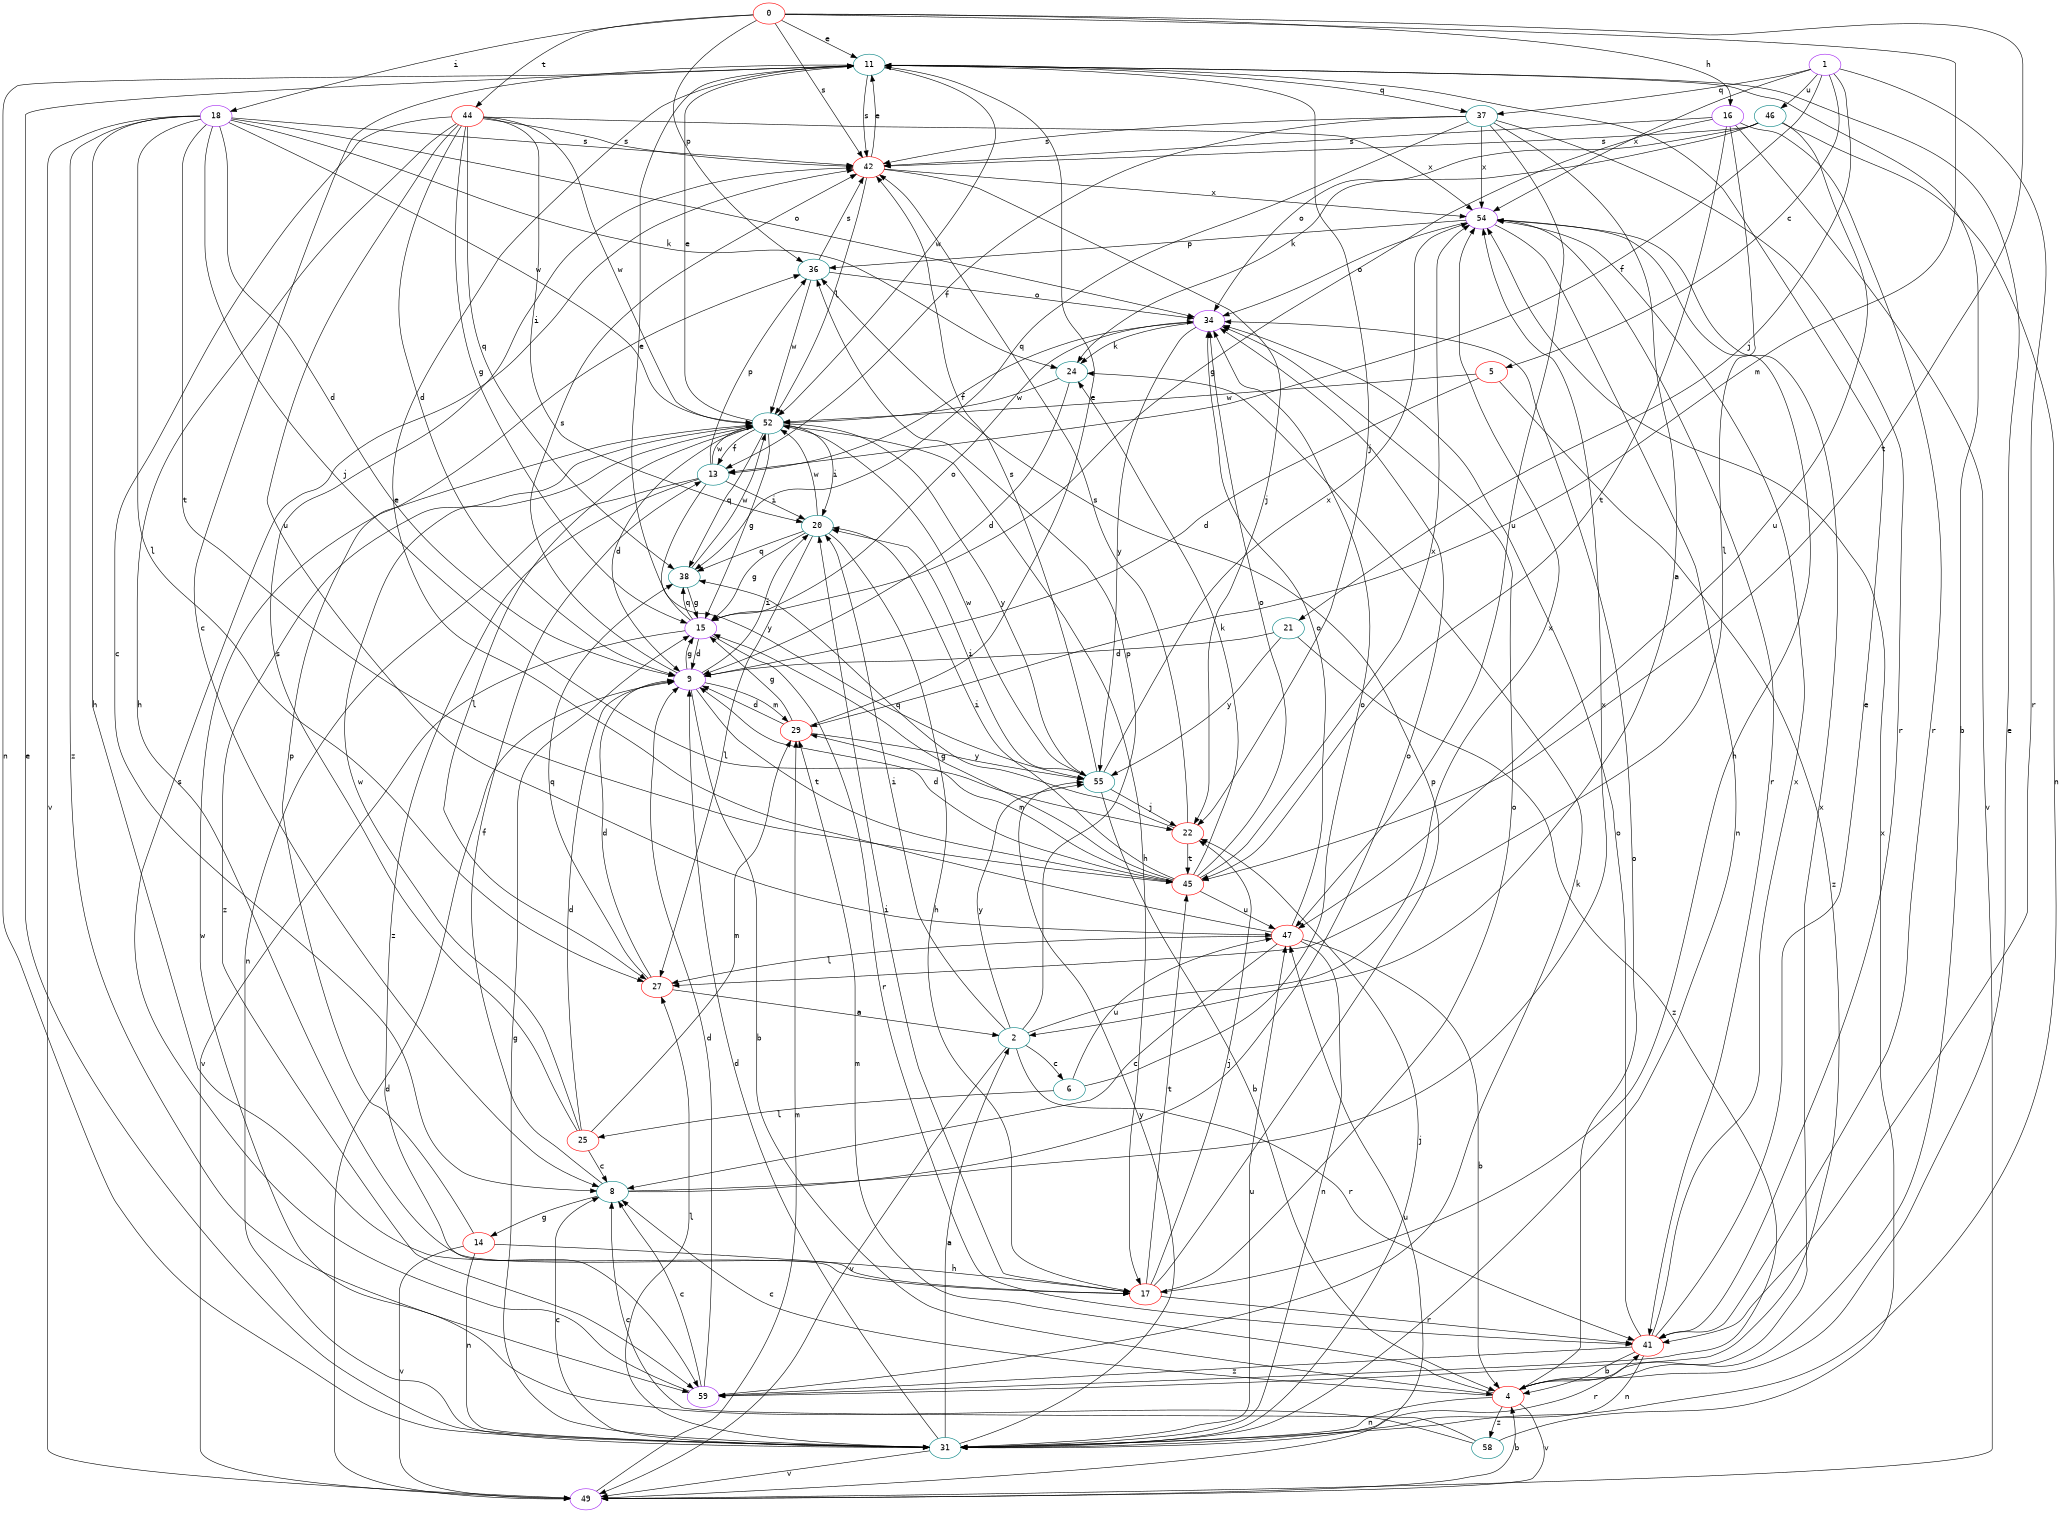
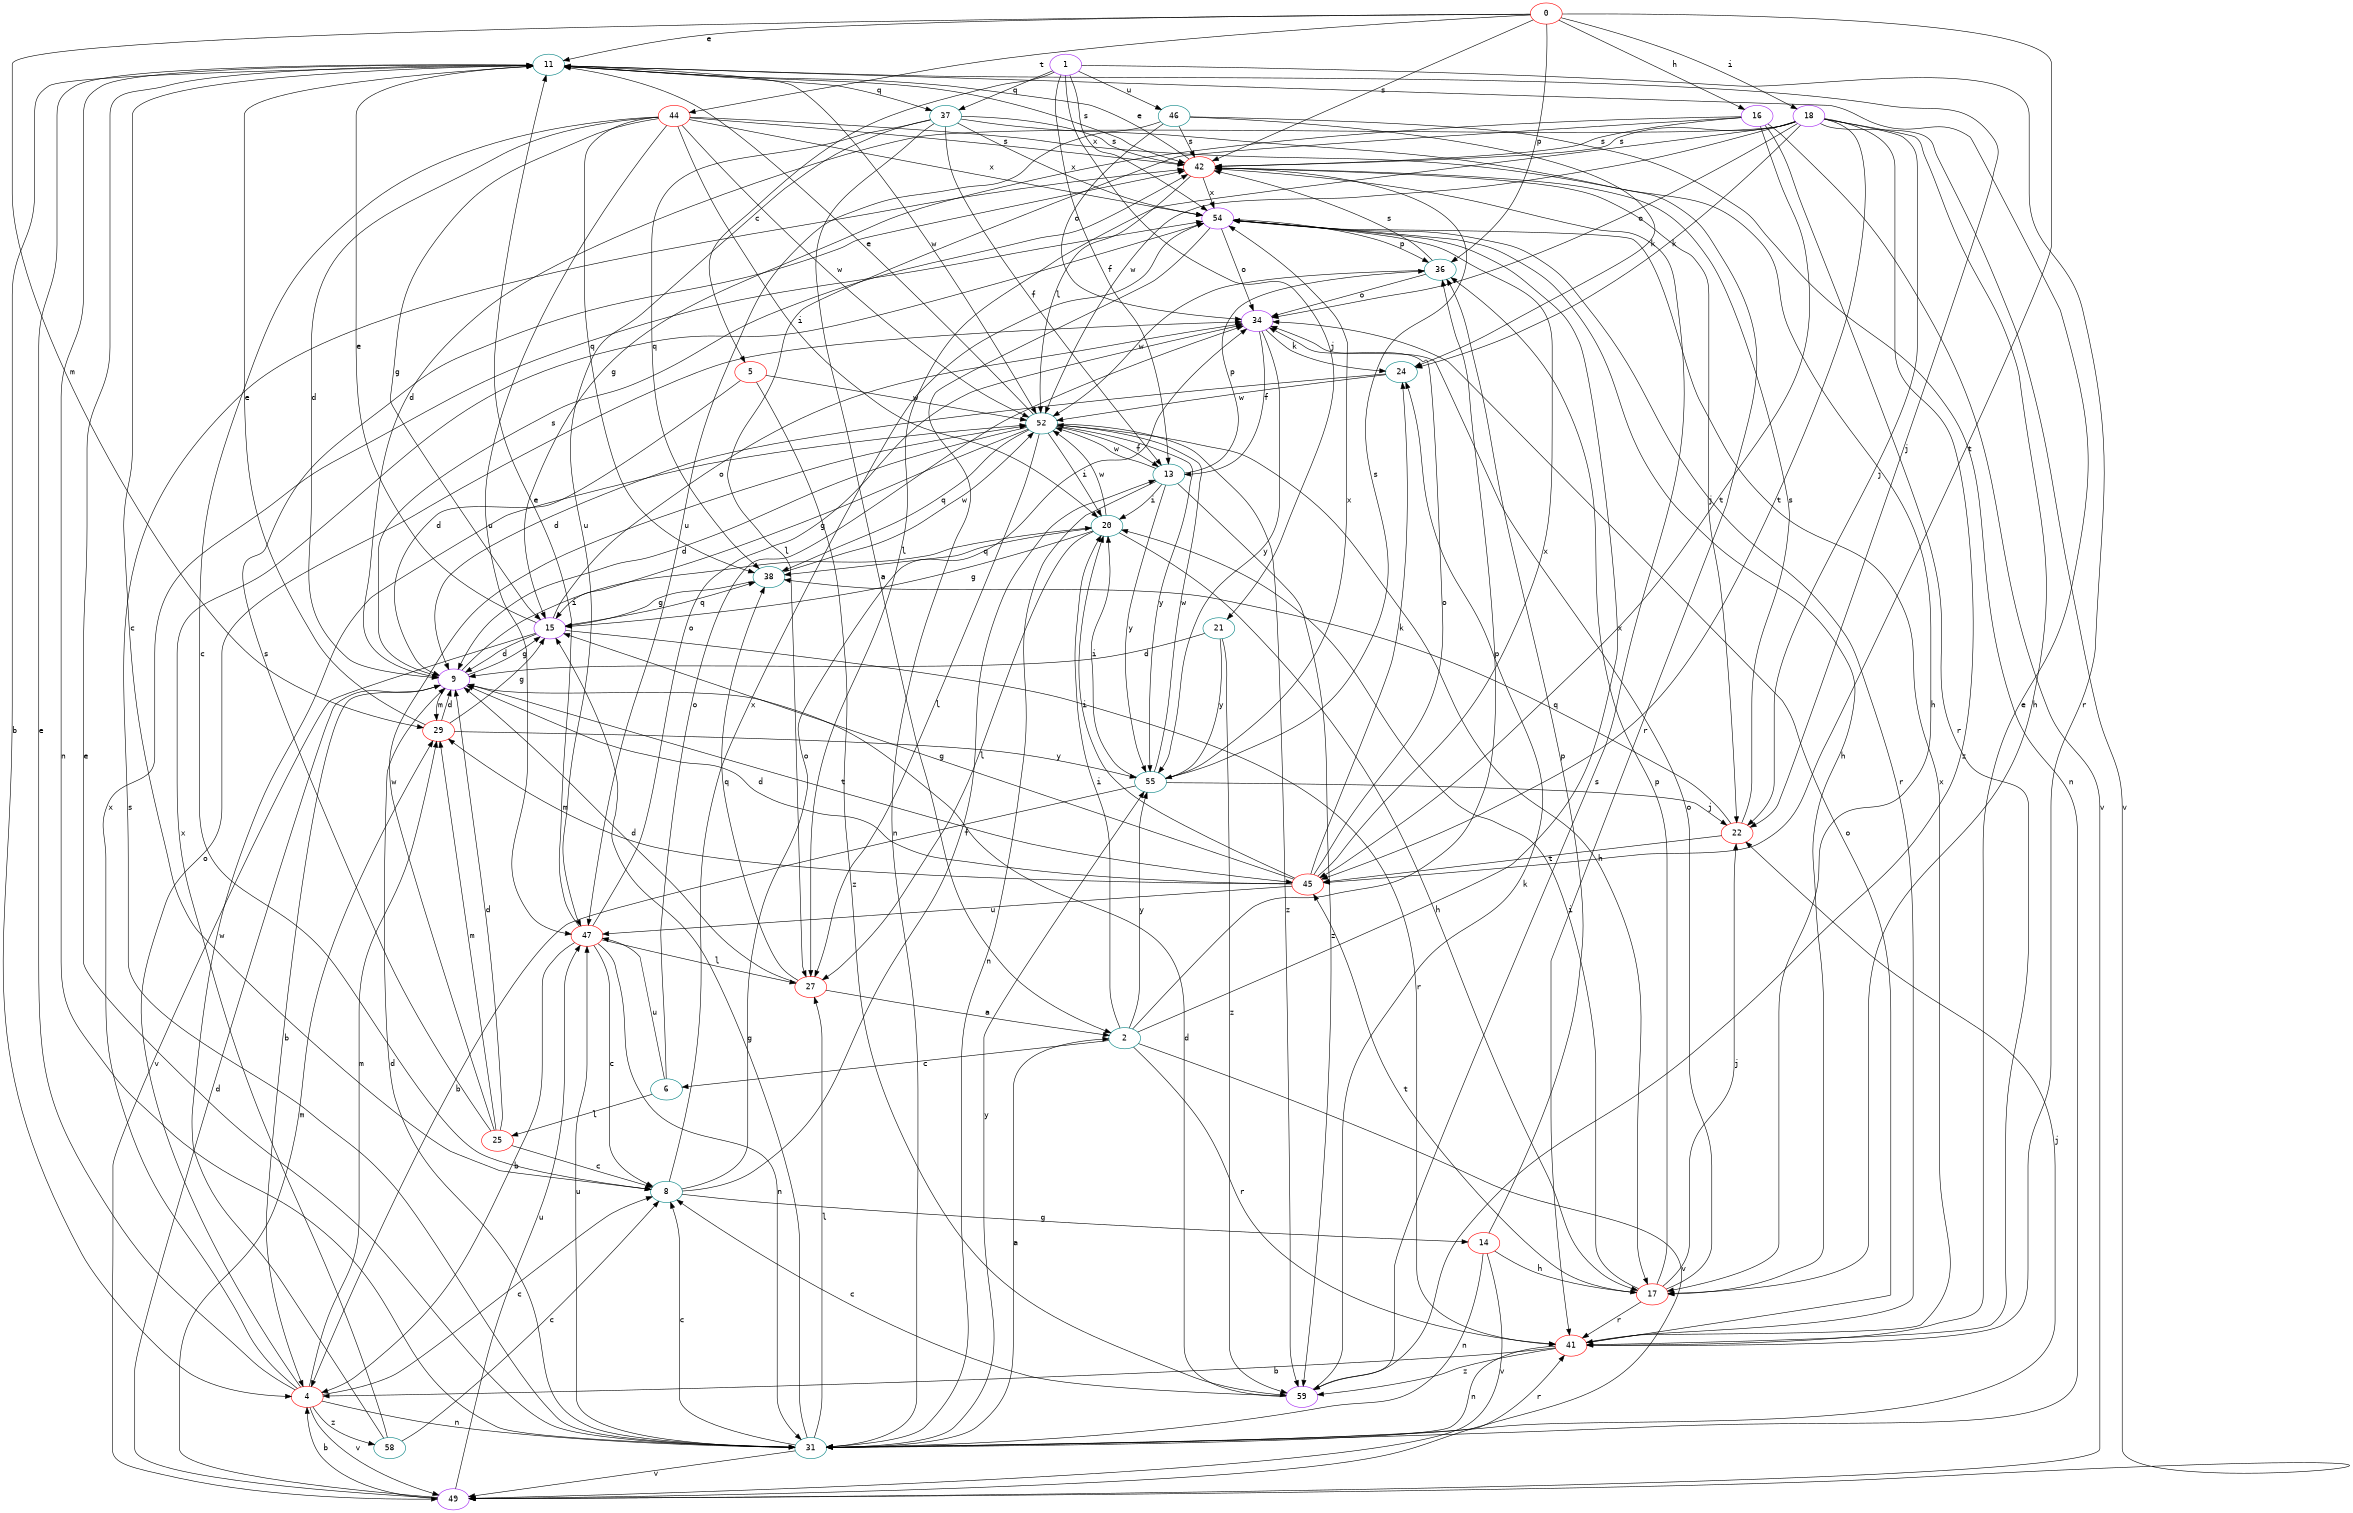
edge "31" -> "42": added, label "s"
